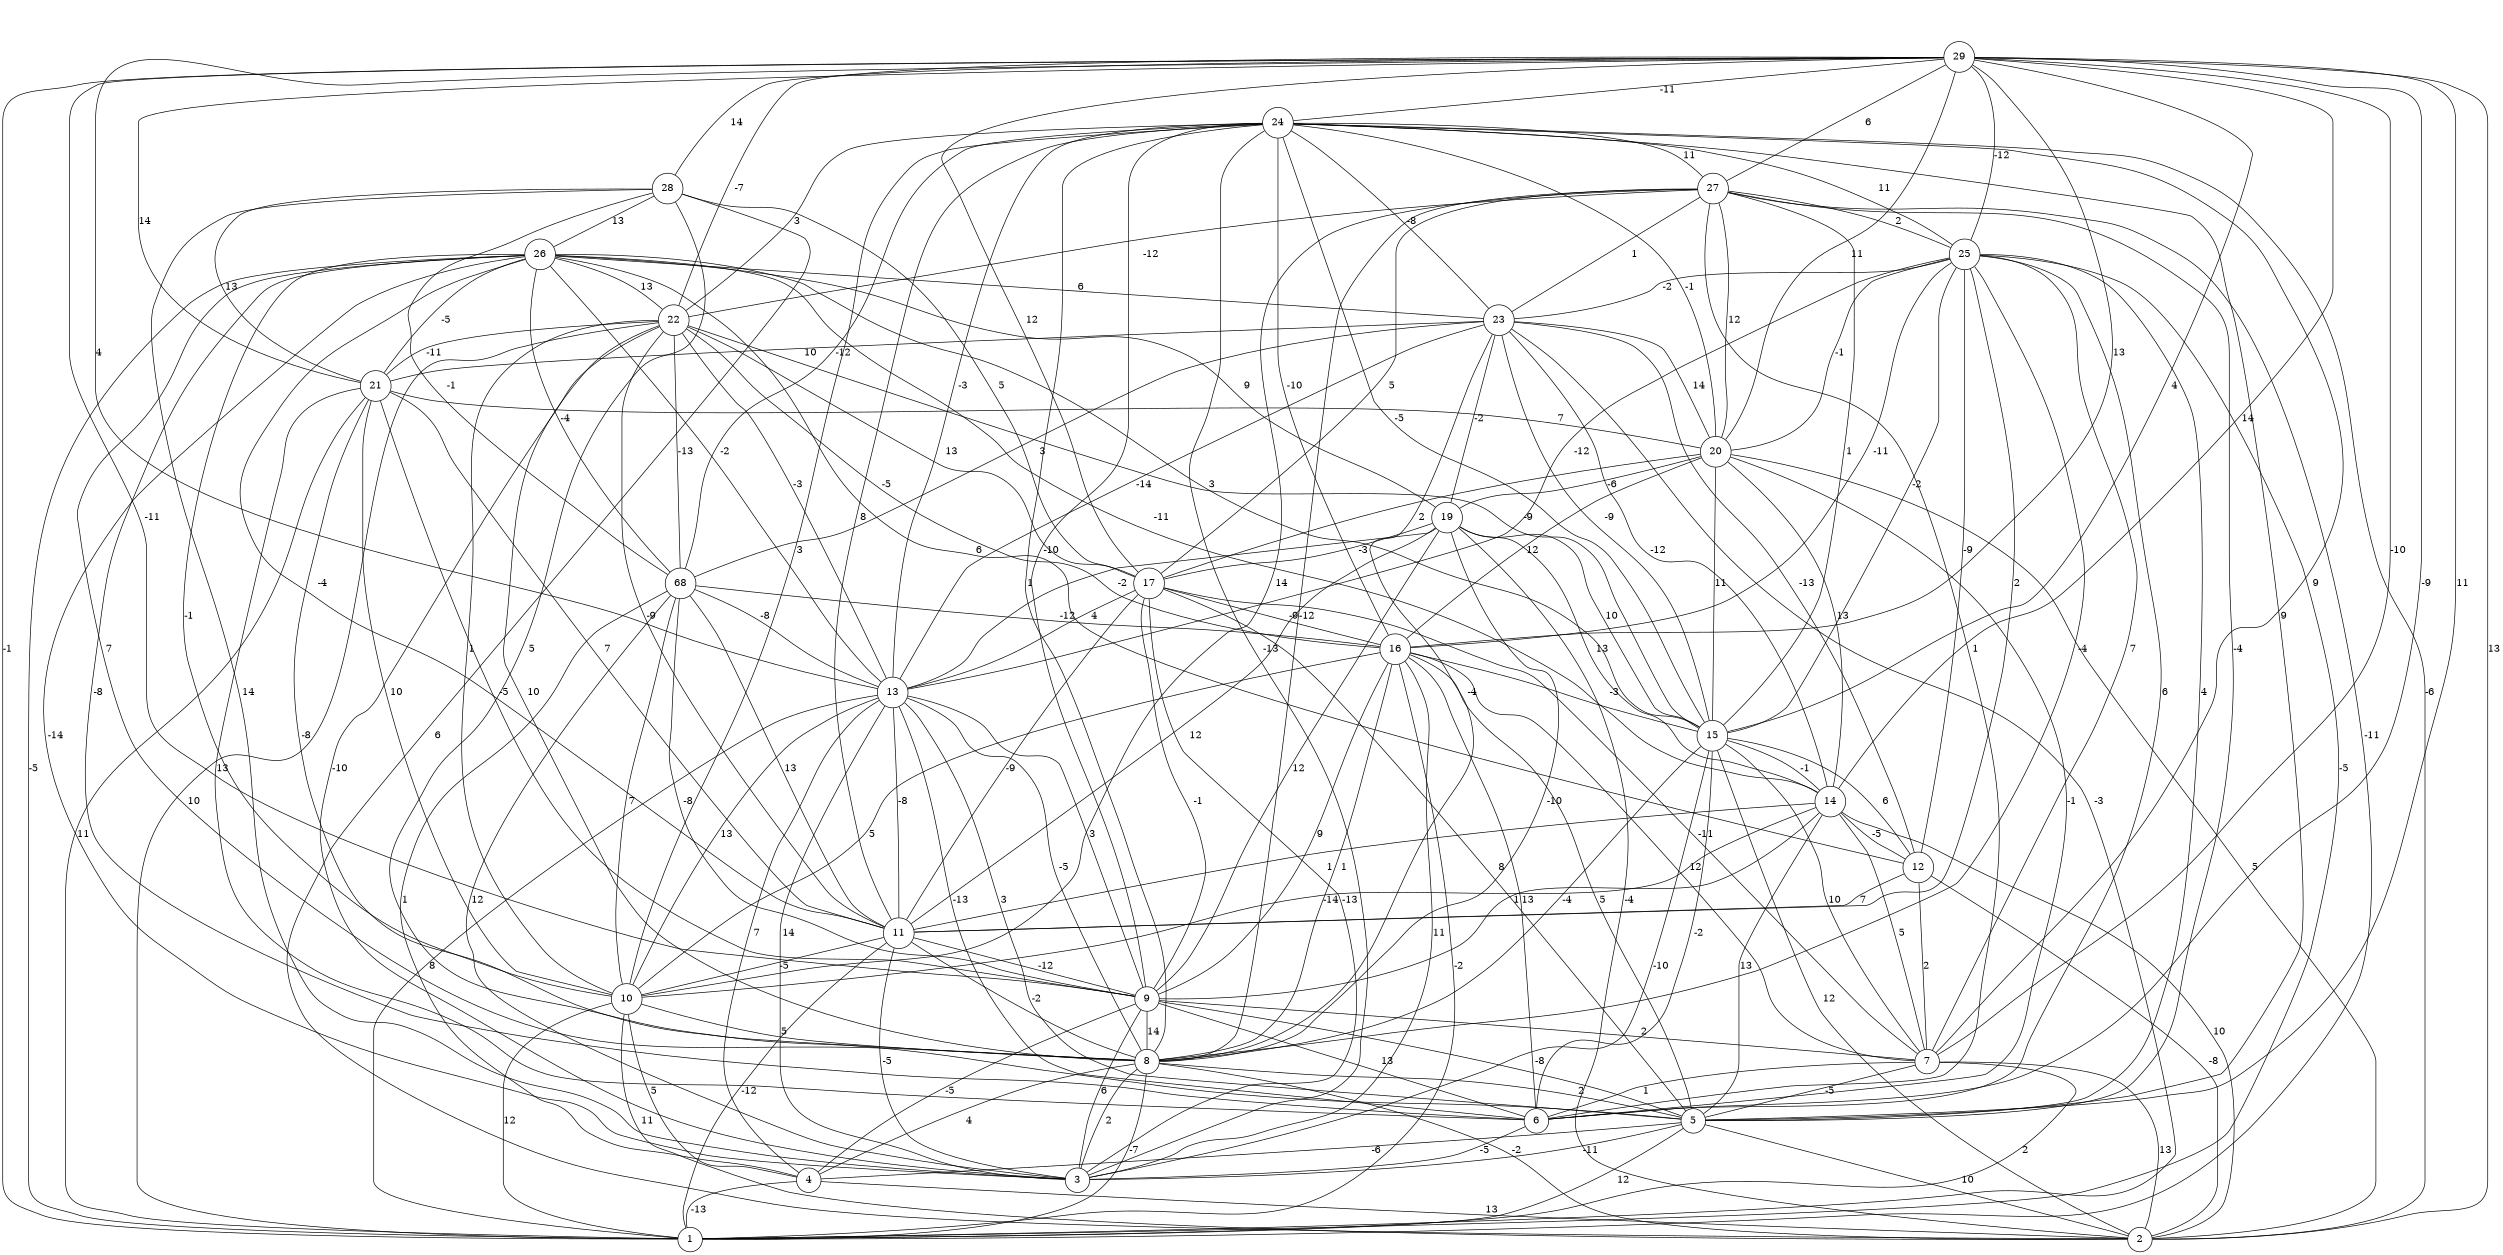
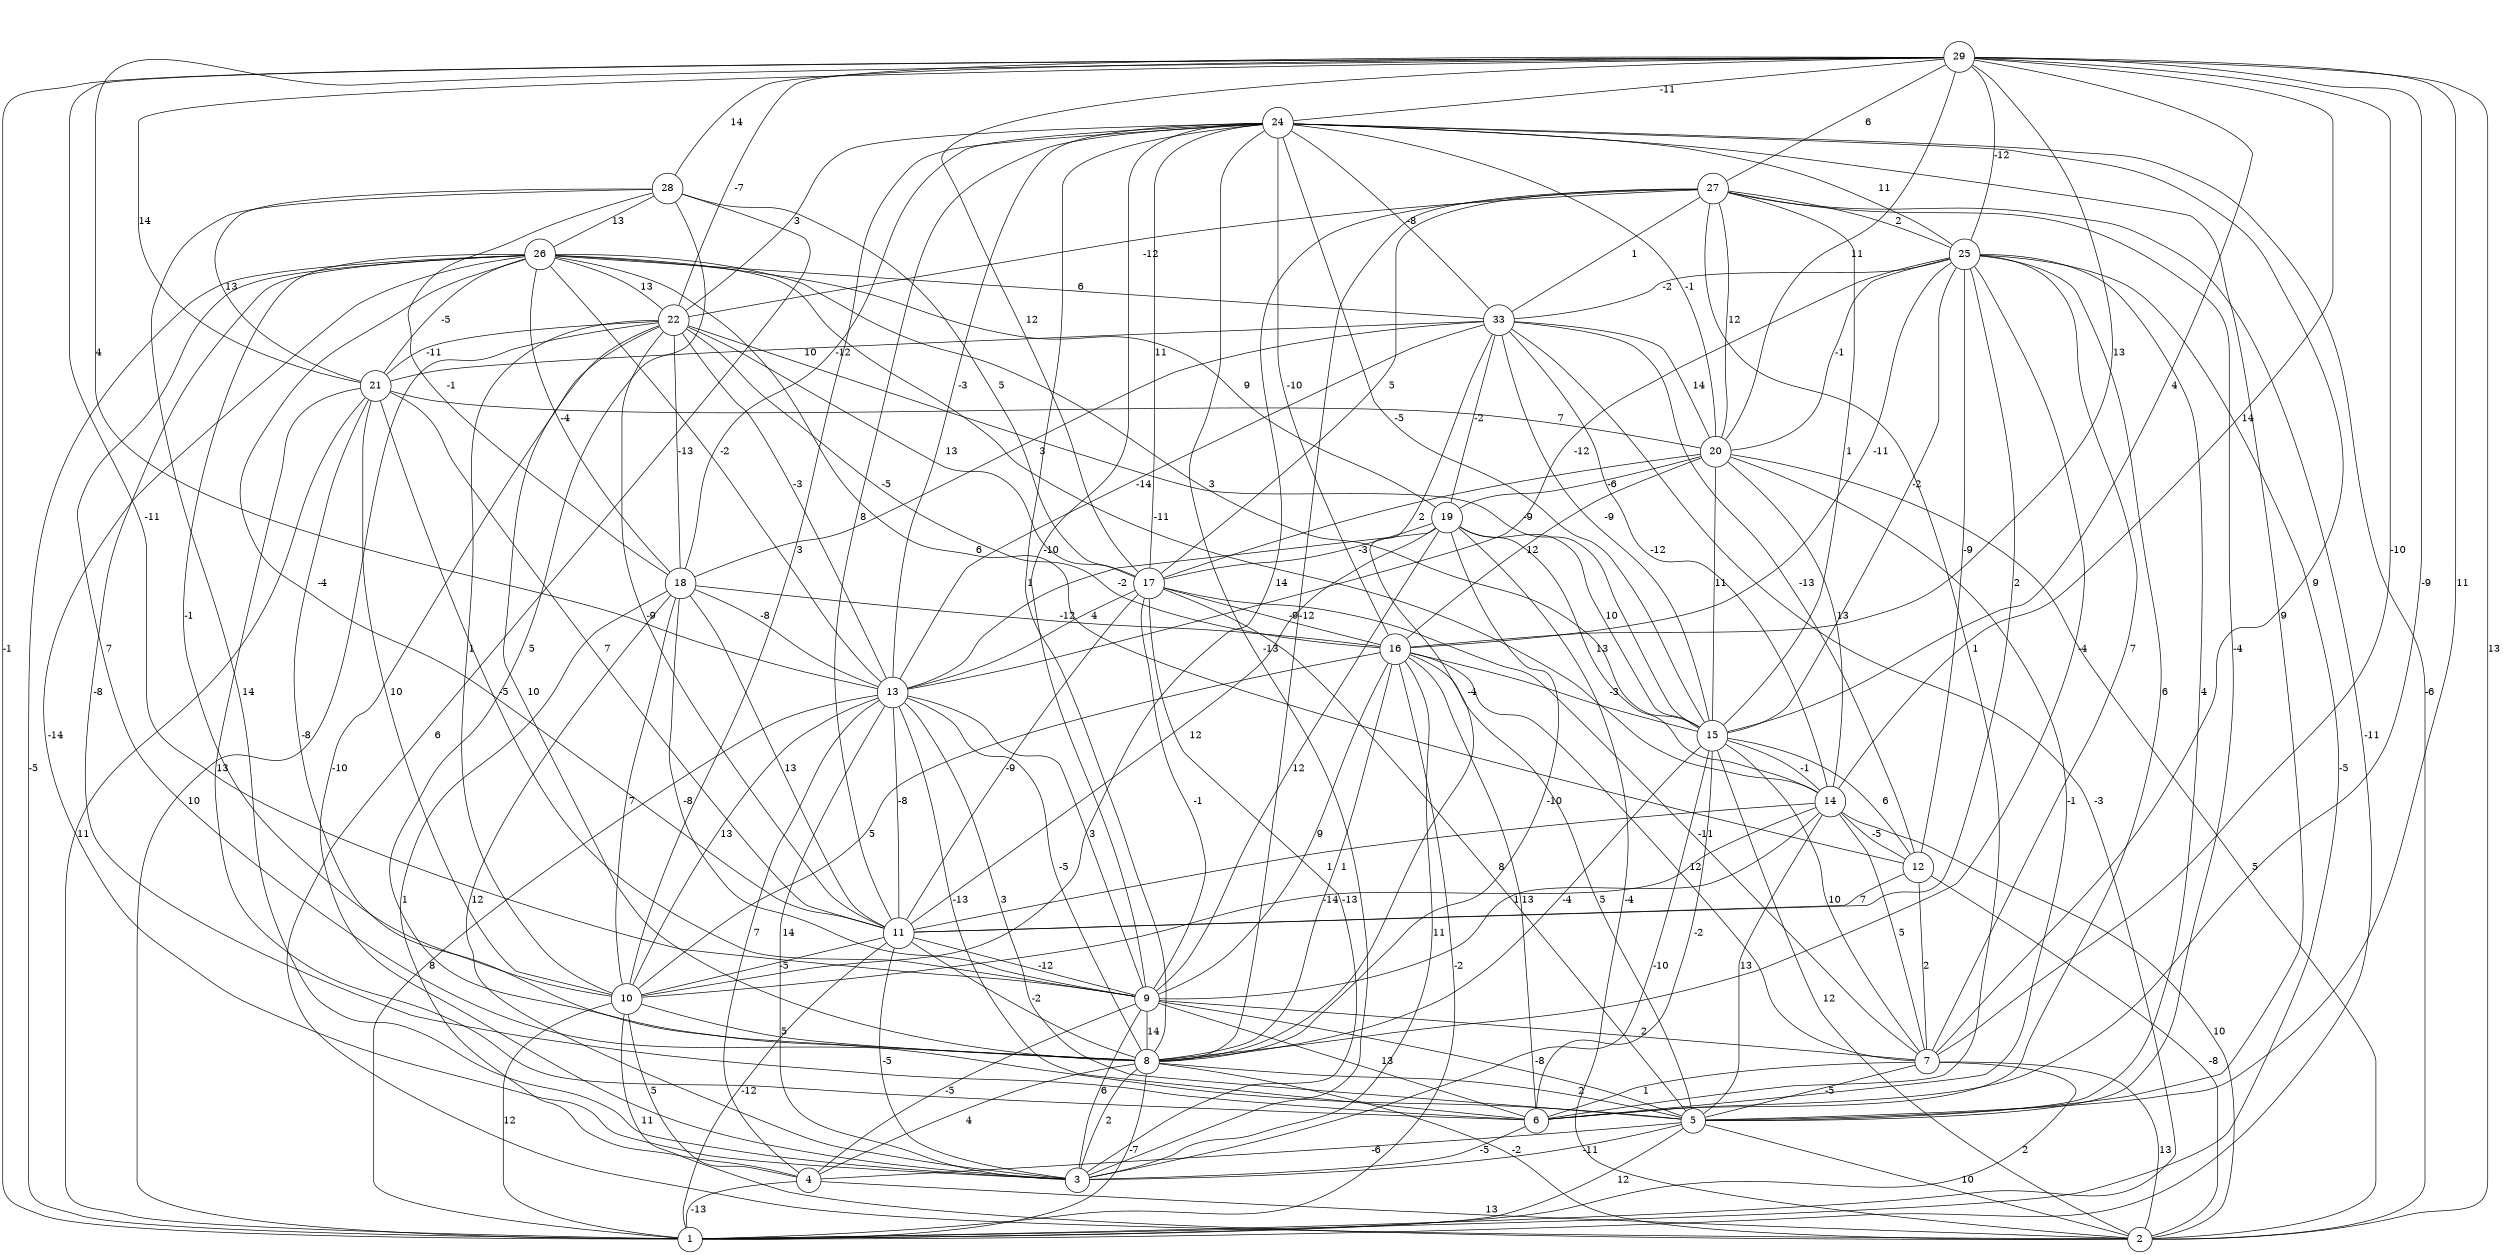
edge "24" -- "27": now "24" -- "17"
node "23": label "23" -> "33"
node "68": label "68" -> "18"
